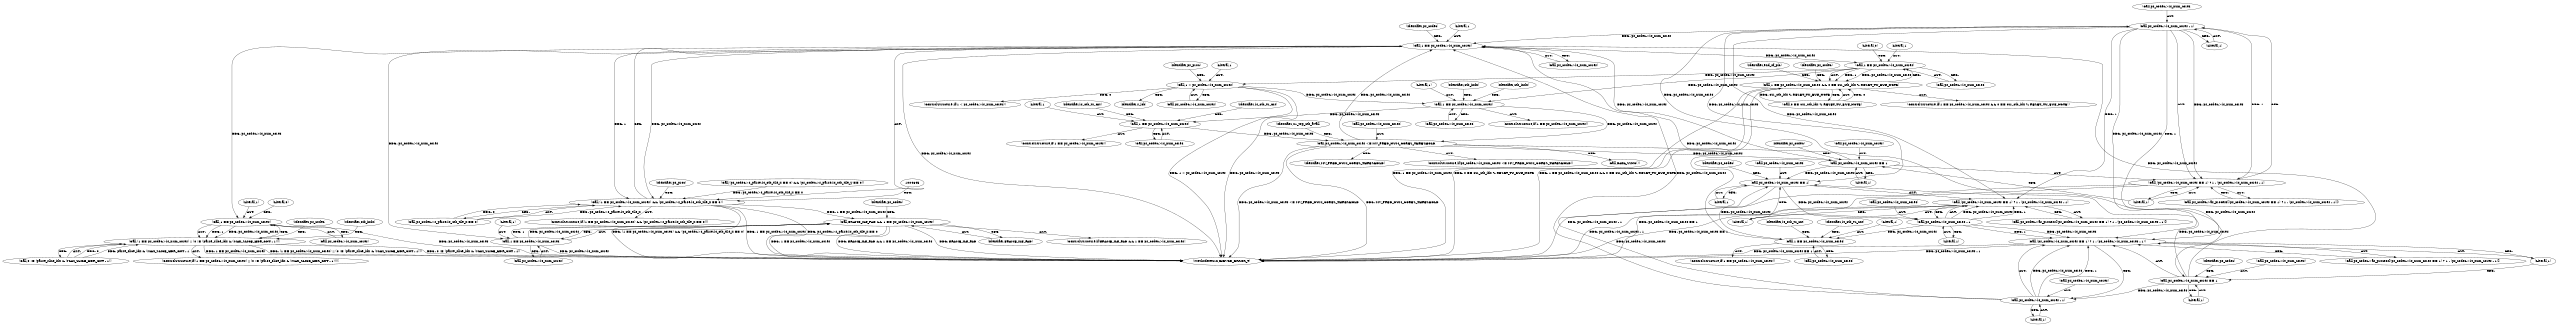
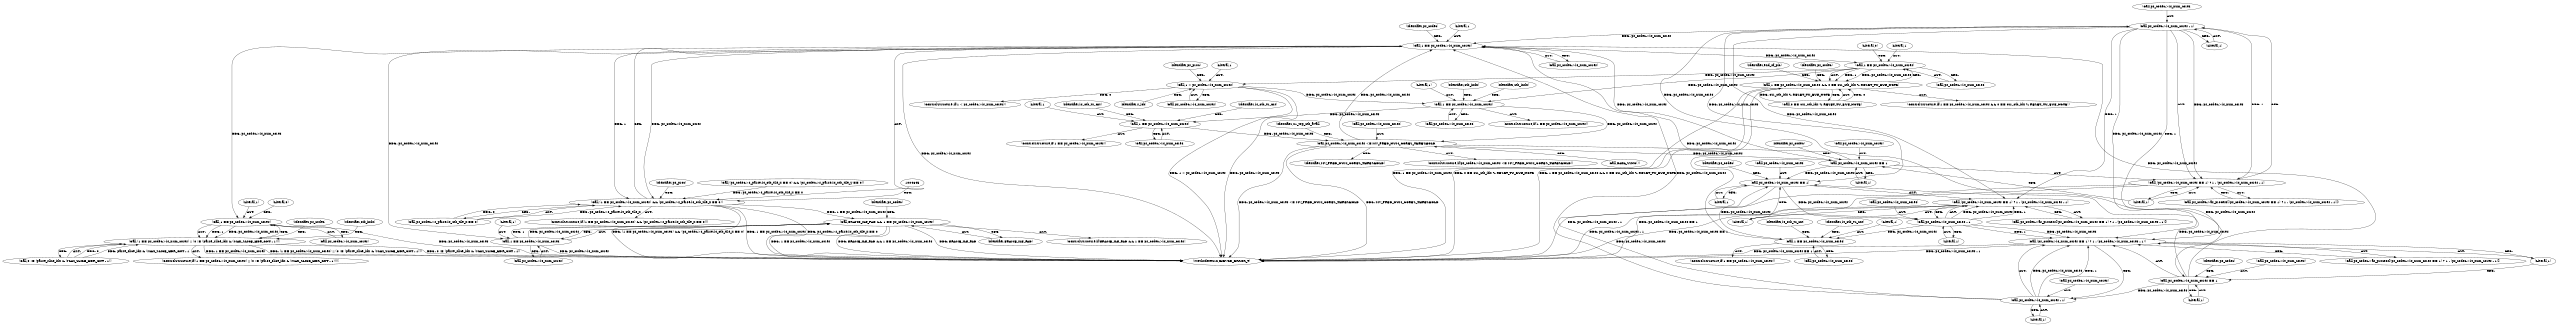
edge "(Call,1 < ps_codec->i4_num_cores)" -> "(Identifier,s_job)": reversed
edge "(Call,ps_codec->i4_num_cores <= MV_PRED_NUM_CORES_THRESHOLD)" -> "(Call,DATA_SYNC())": reversed
